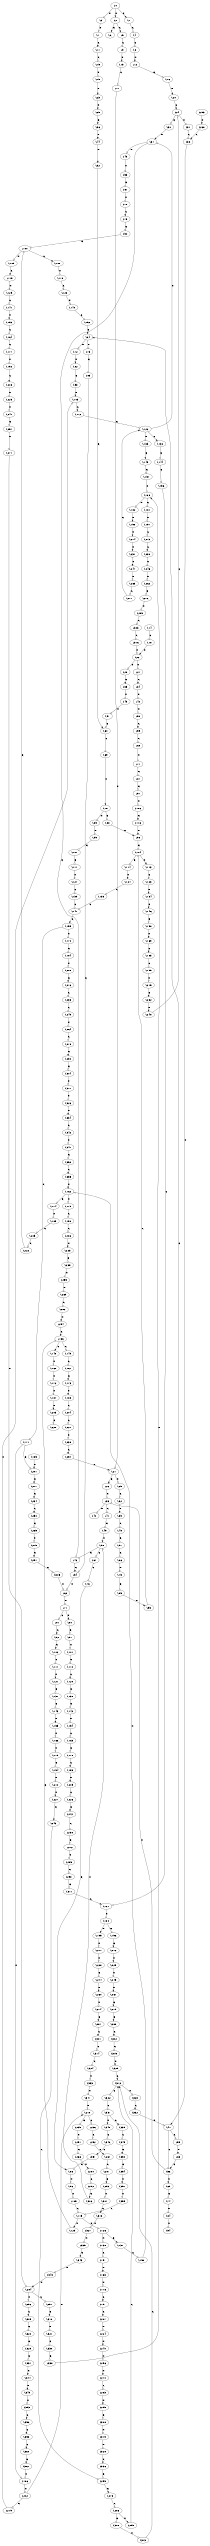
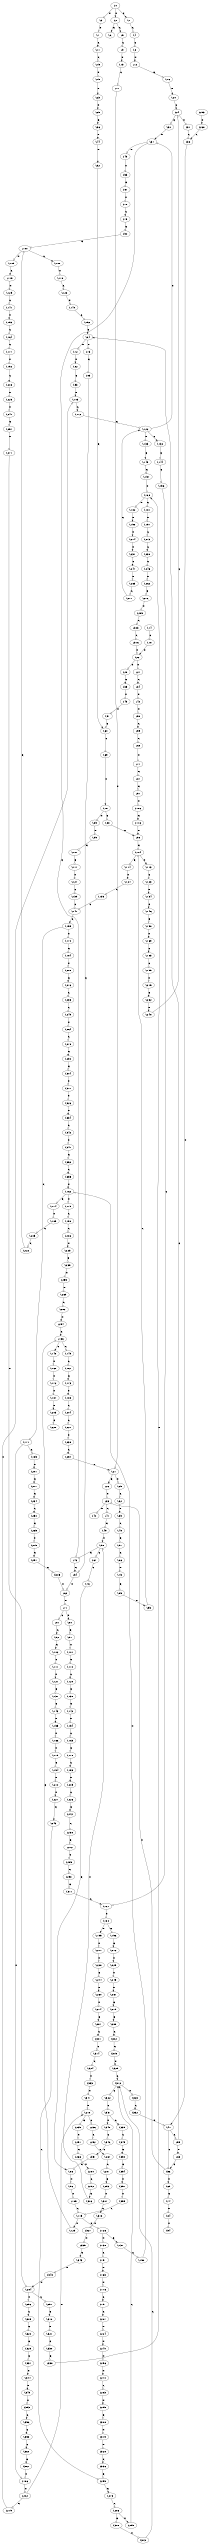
edge "S171" -> "S201": now "S171" -> "S185"
